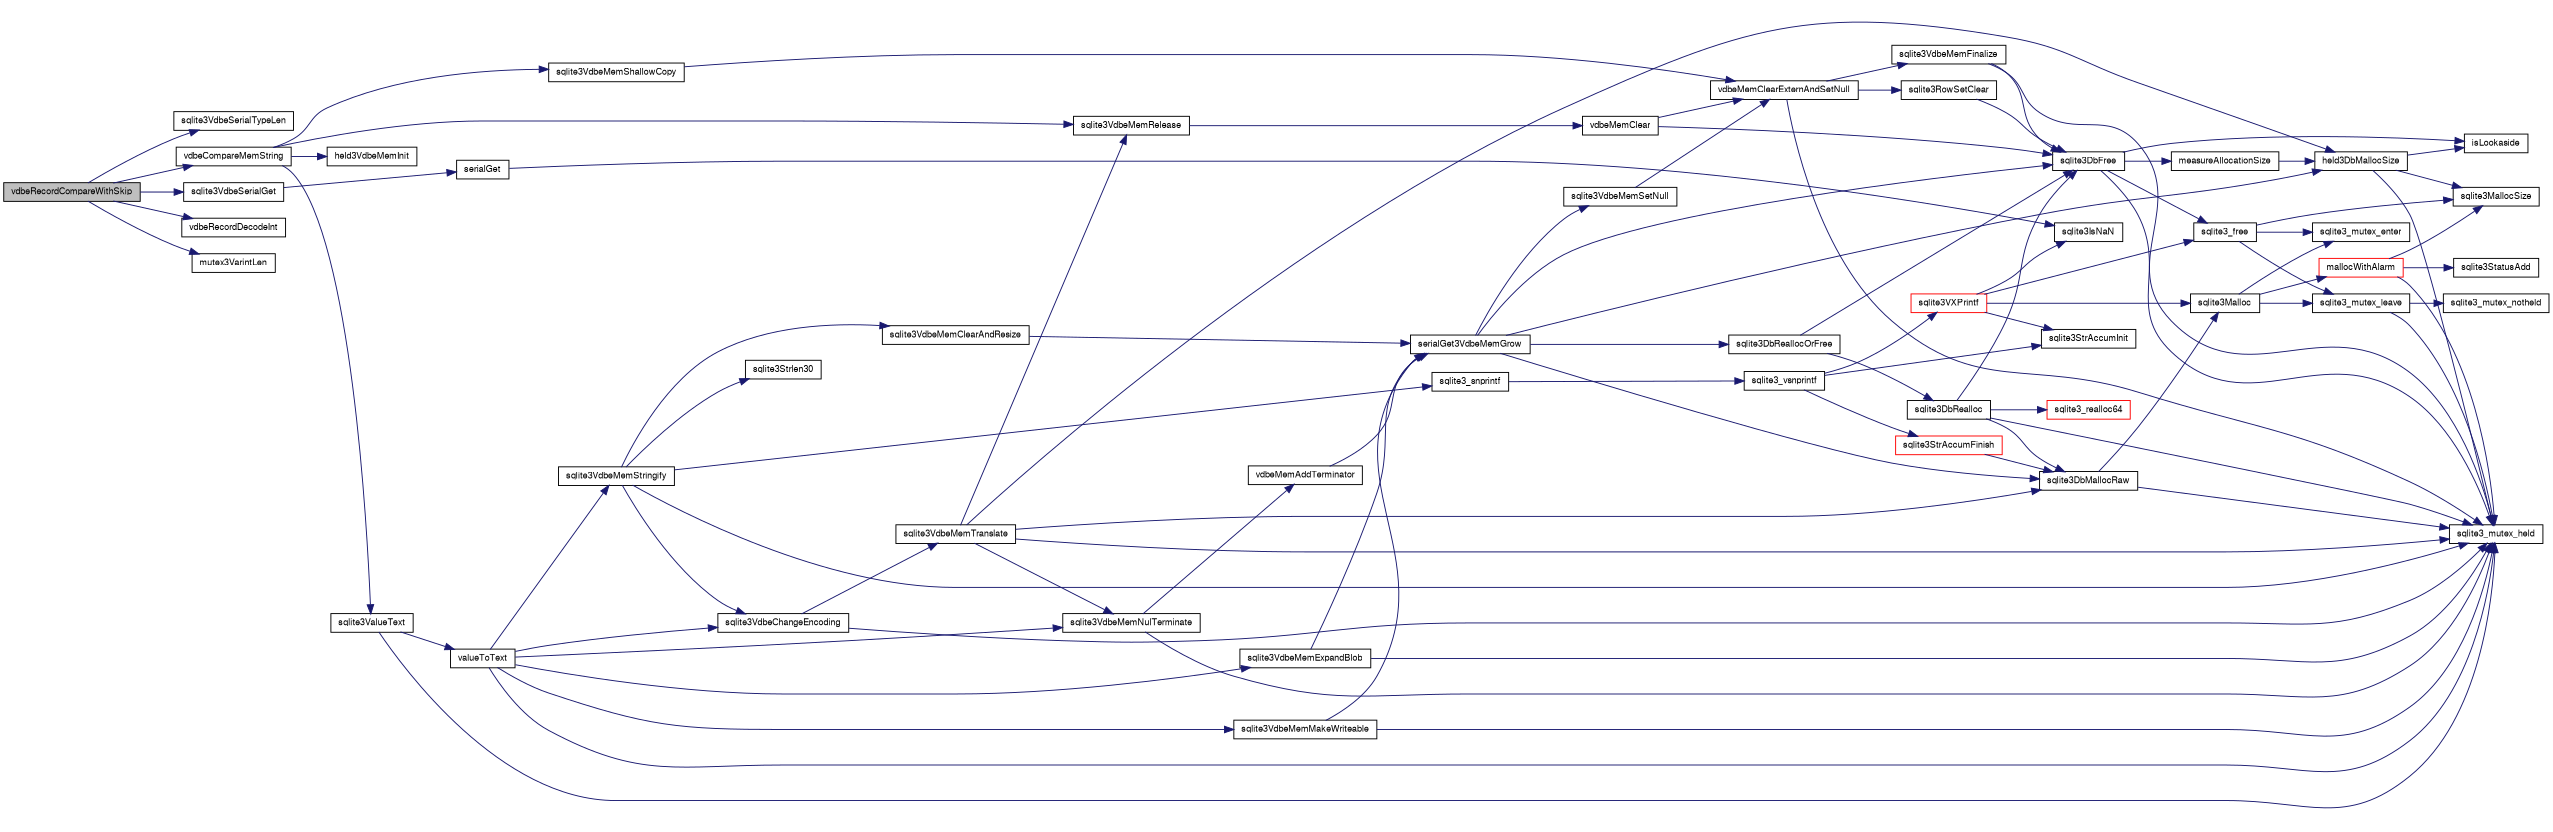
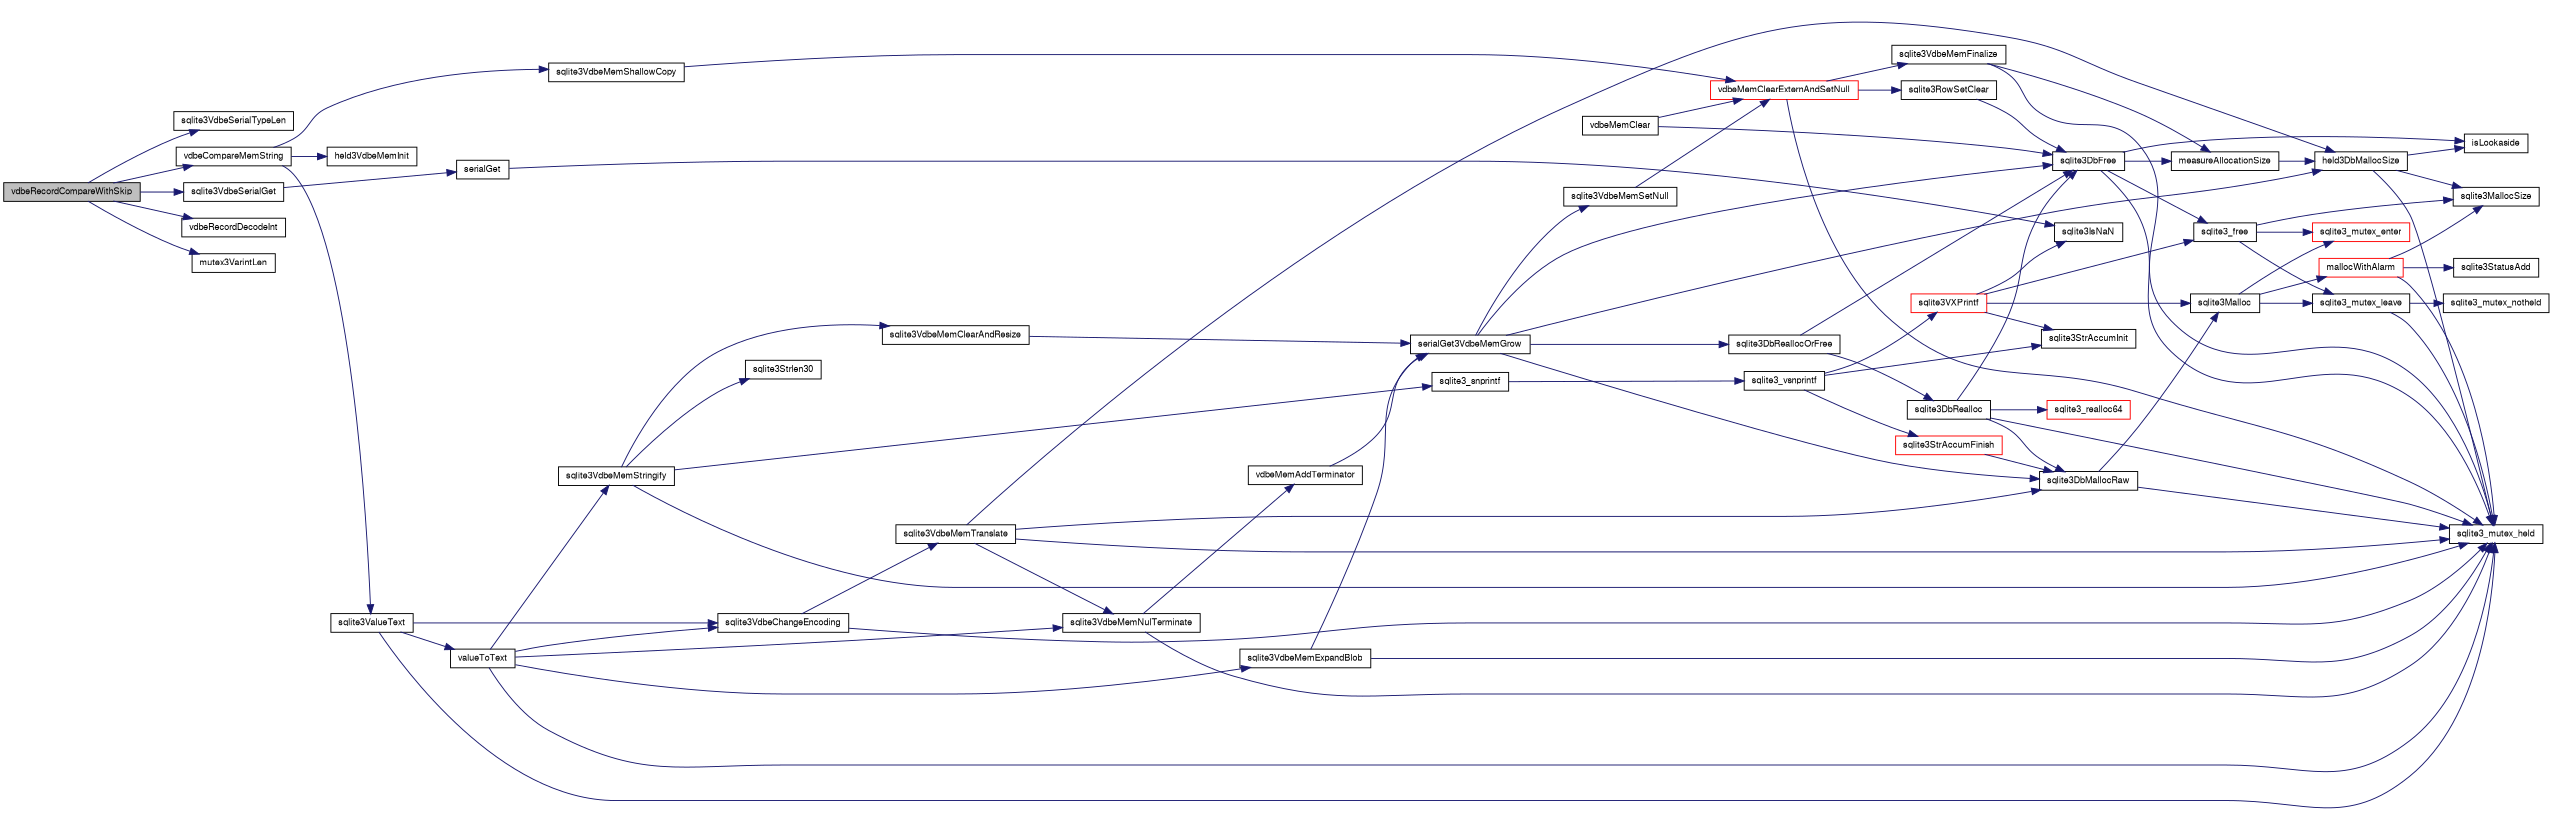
node "vdbeMemClearExternAndSetNull": color black -> red
edge "sqlite3VdbeMemFinalize" -> "sqlite3DbFree": now "sqlite3VdbeMemFinalize" -> "measureAllocationSize"
node "sqlite3VdbeMemRelease": removed
node "sqlite3_mutex_enter": color black -> red
edge "sqlite3VdbeMemStringify" -> "sqlite3VdbeChangeEncoding": now "sqlite3ValueText" -> "sqlite3VdbeChangeEncoding"
node "sqlite3VdbeMemMakeWriteable": removed
